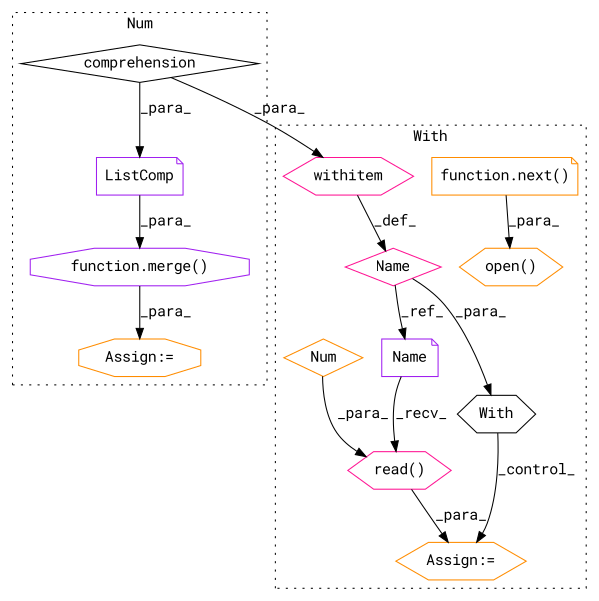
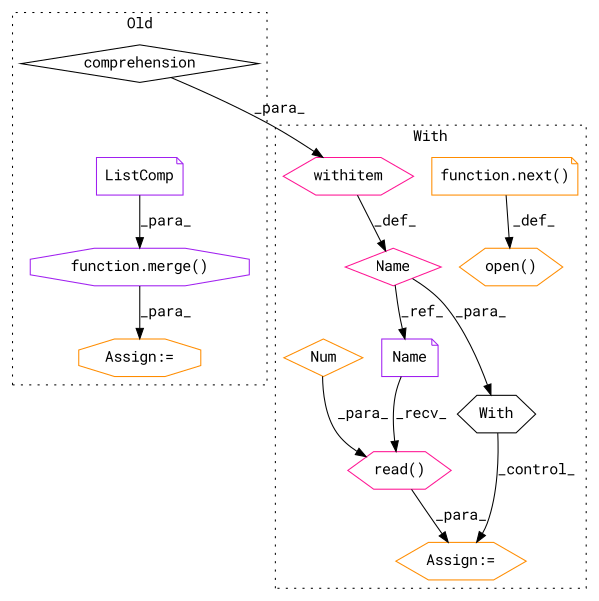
cluster "Num": label "Num" -> "Old"
edge "comprehension" -> "ListComp": removed, label "_para_"
edge "function.next()" -> "open()": label "_para_" -> "_def_"
